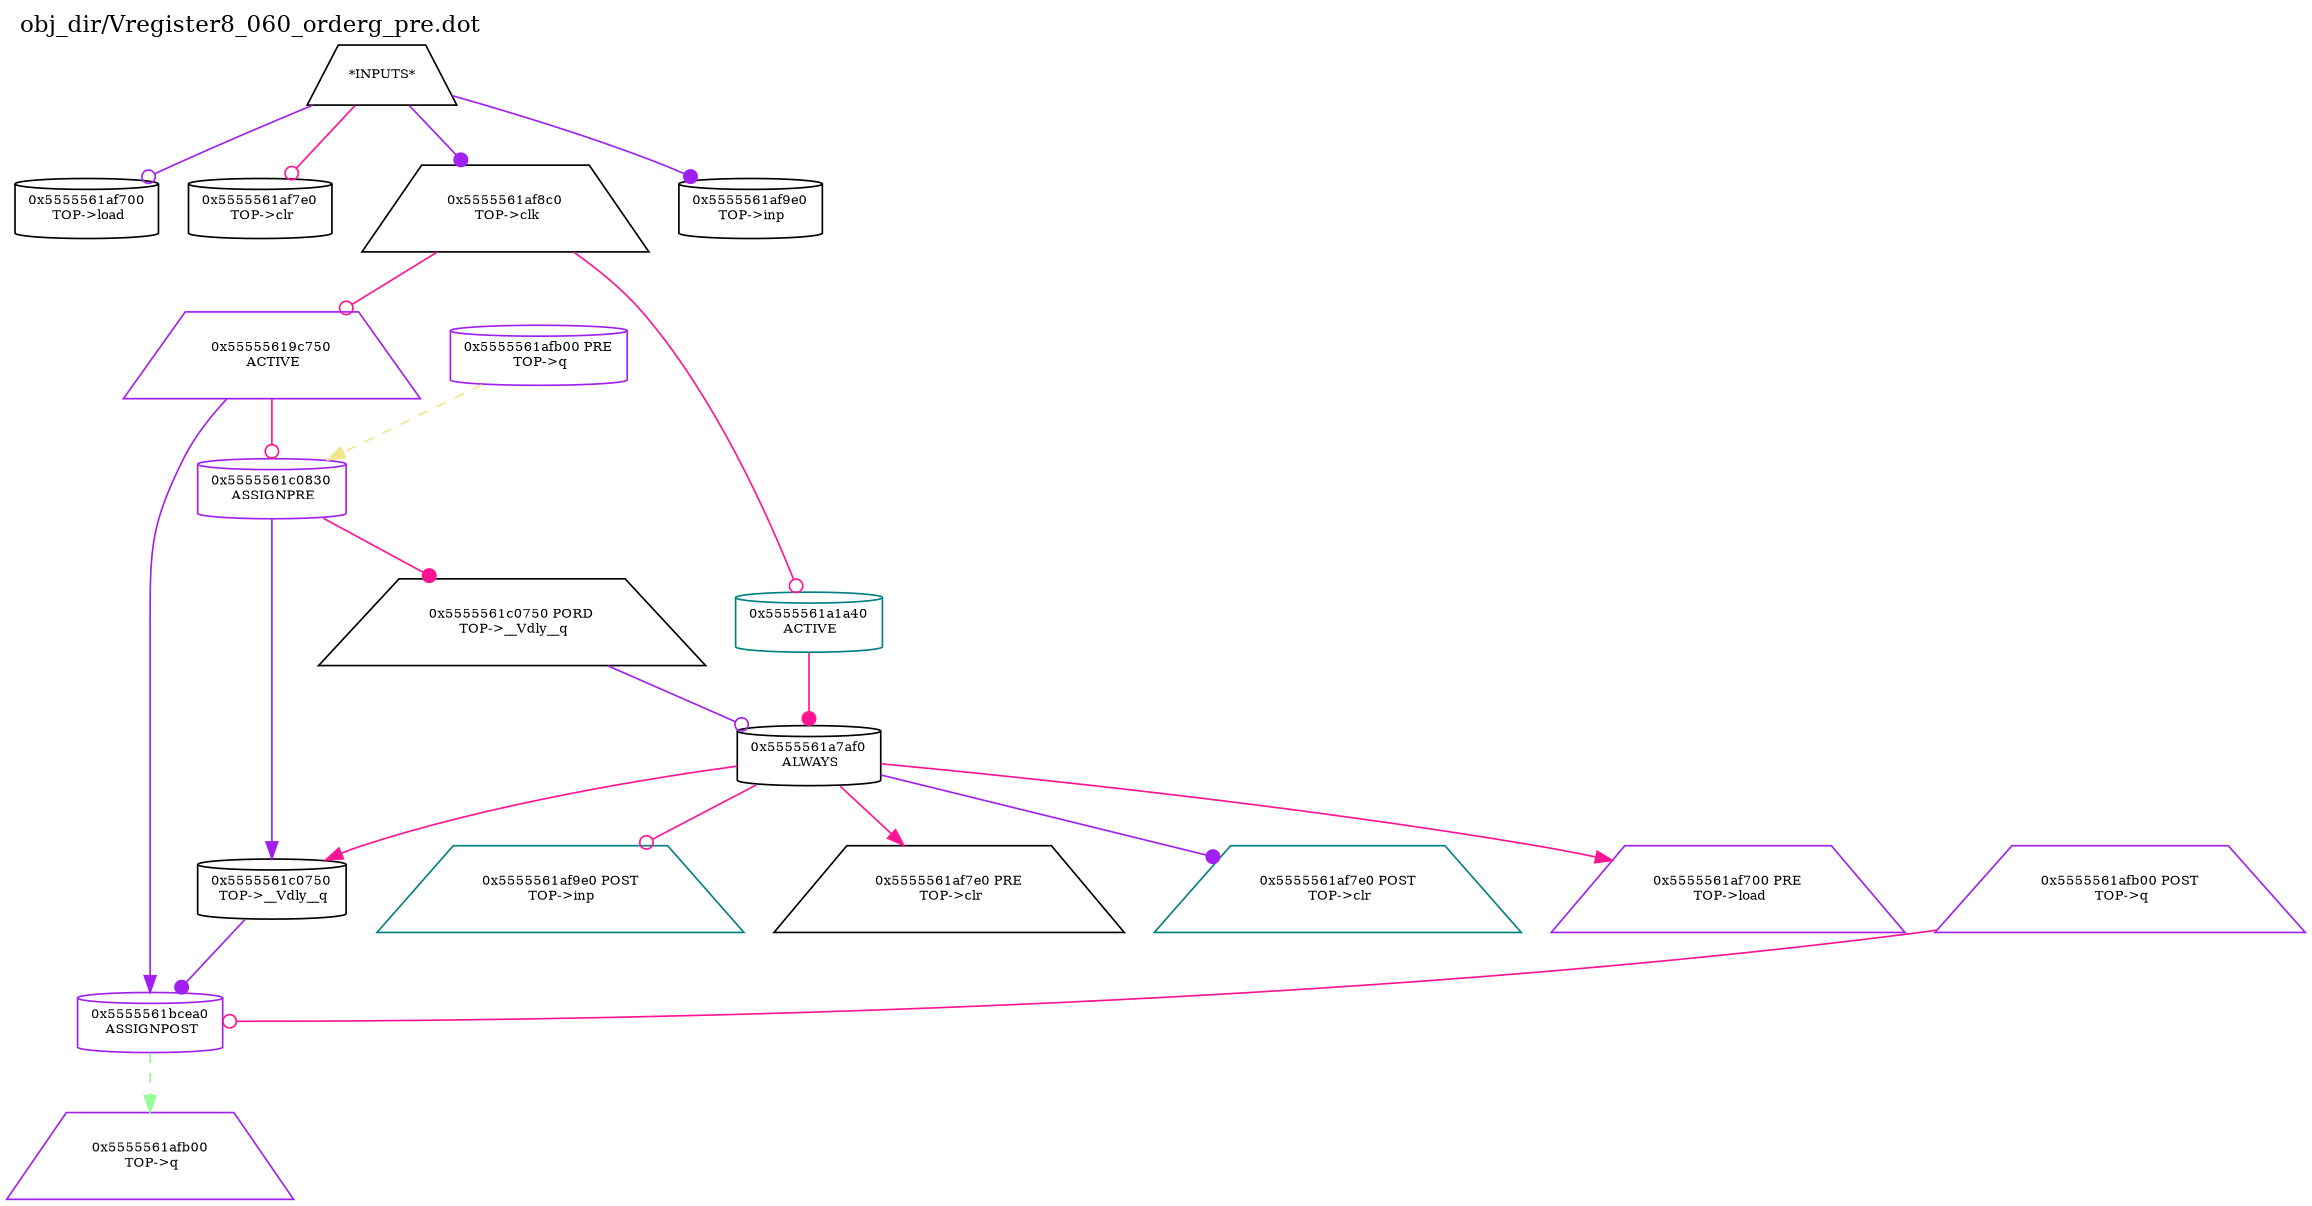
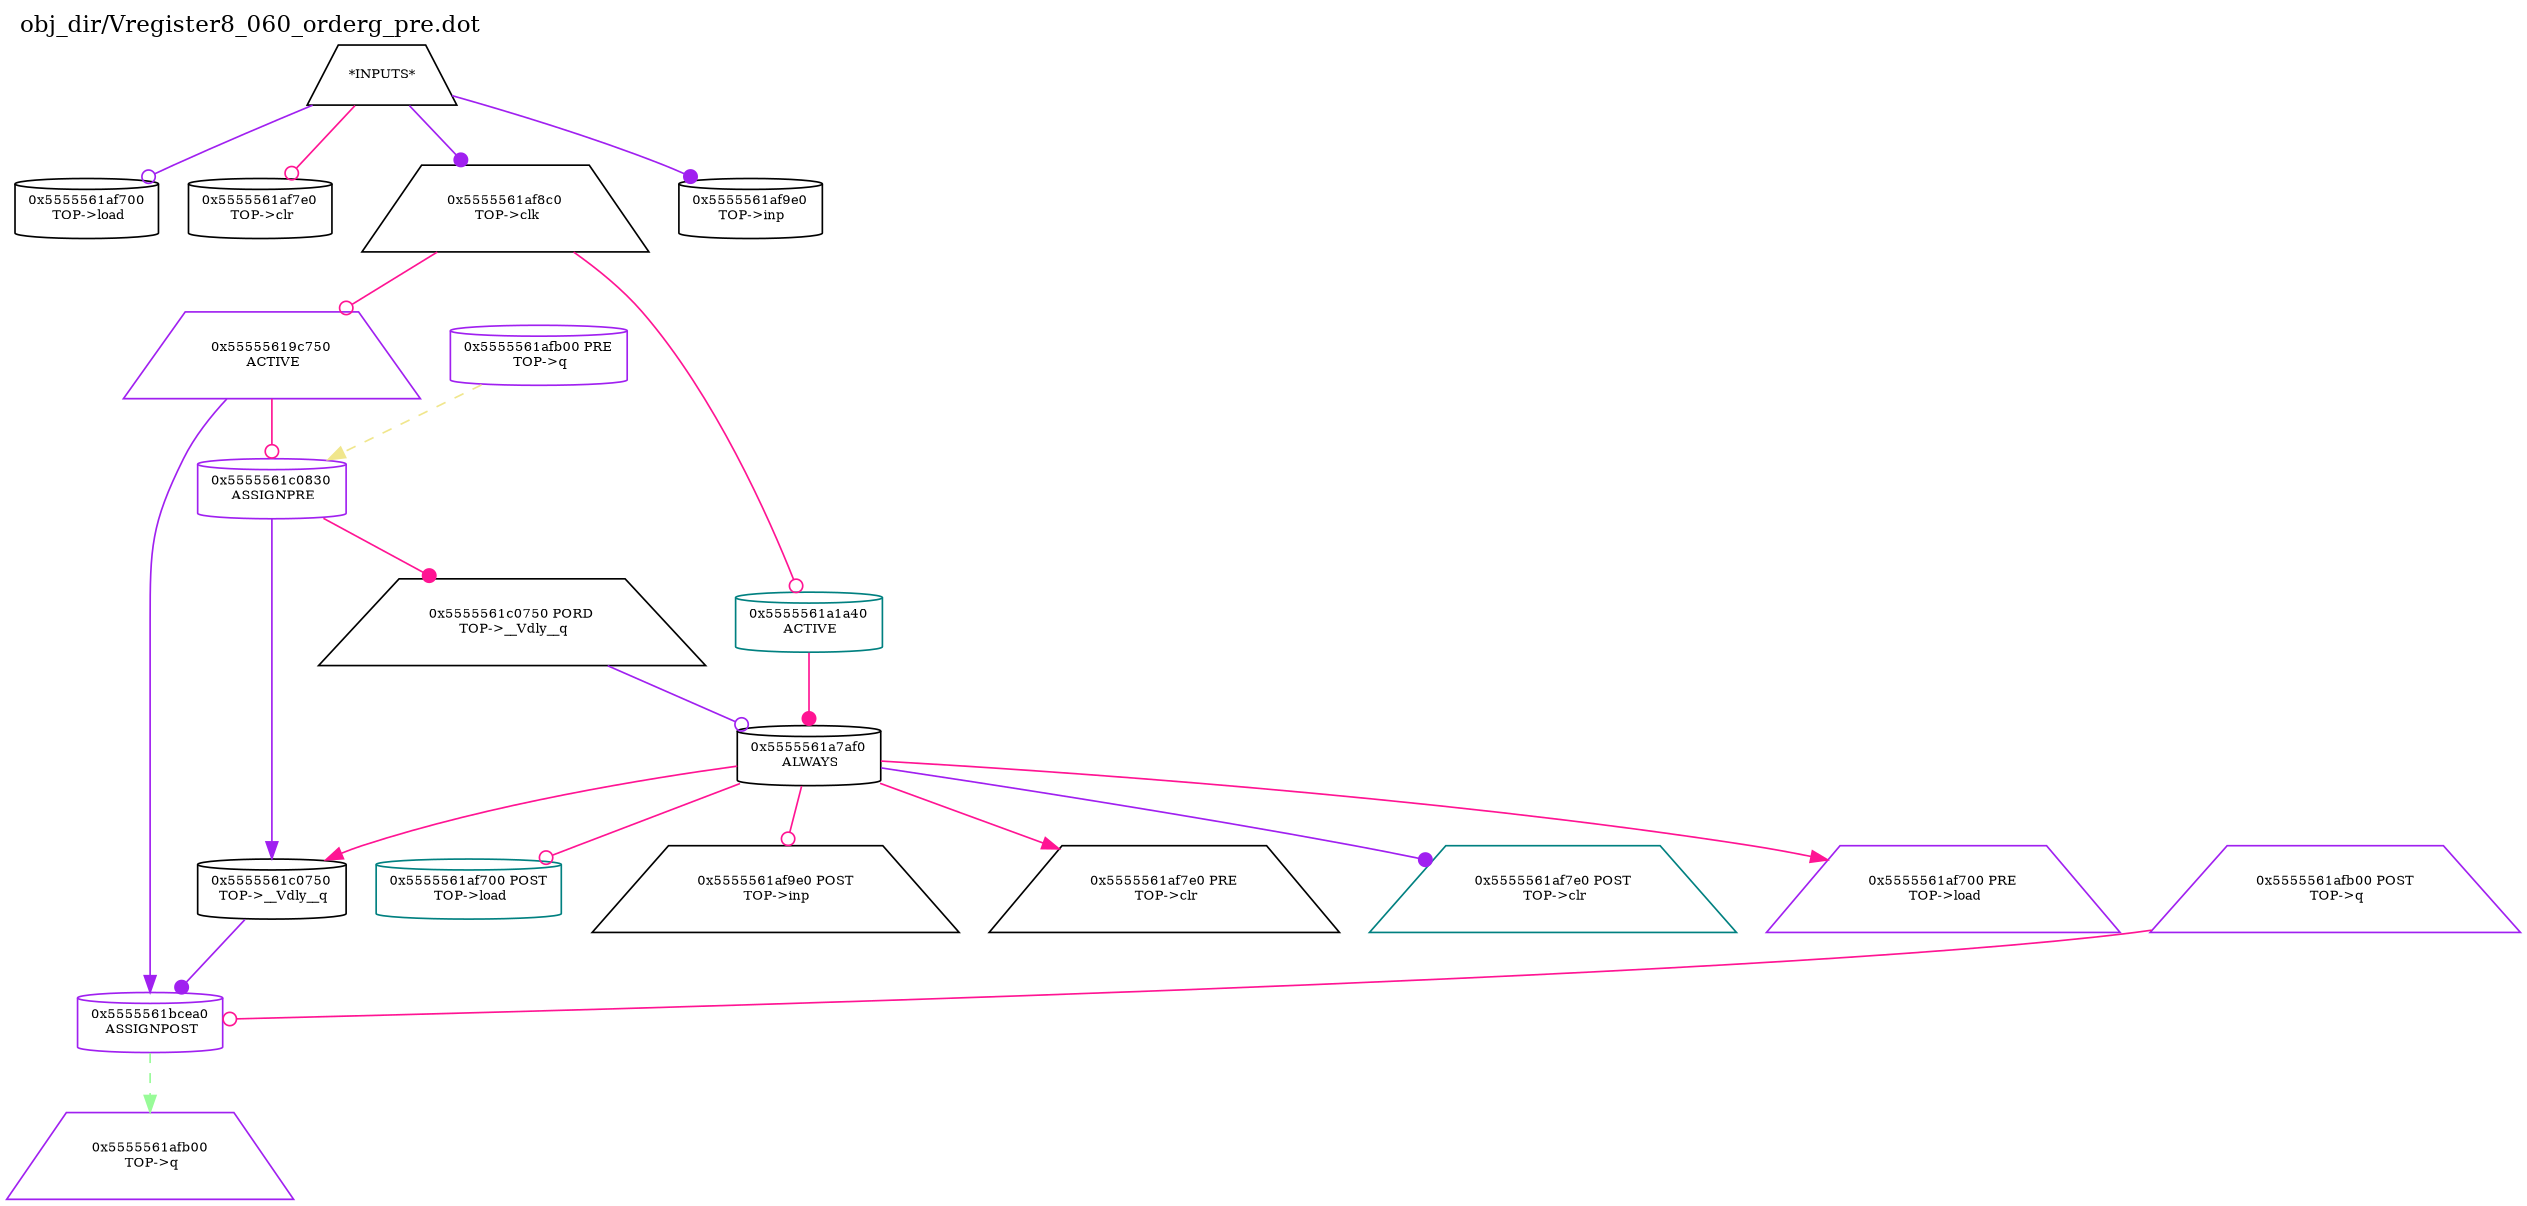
node "0x5555561af700 POST TOP->load": added
node "0x5555561af9e0 POST TOP->inp": color teal -> black
